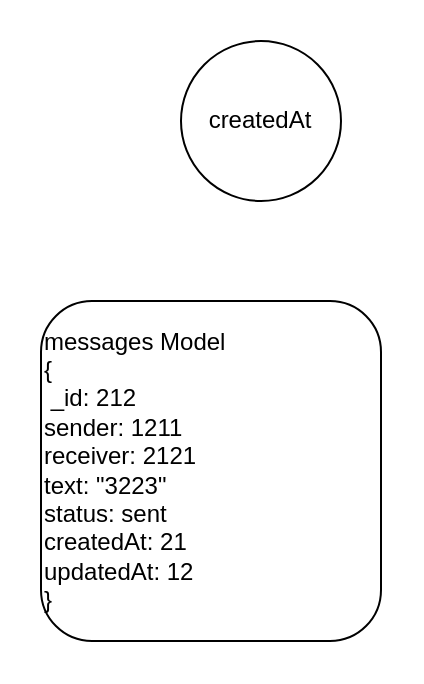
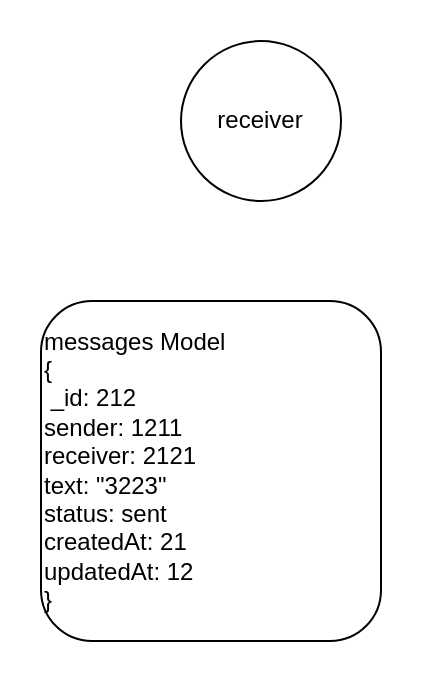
node "createdAt": label "createdAt" -> "receiver"
